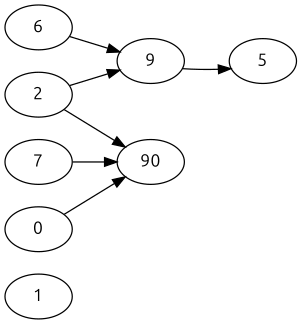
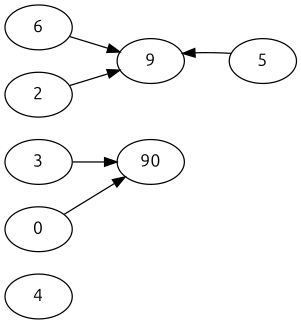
edge "9" -> "5": reversed
edge "2" -> "90": removed
node "7": label "7" -> "3"
node "1": label "1" -> "4"
